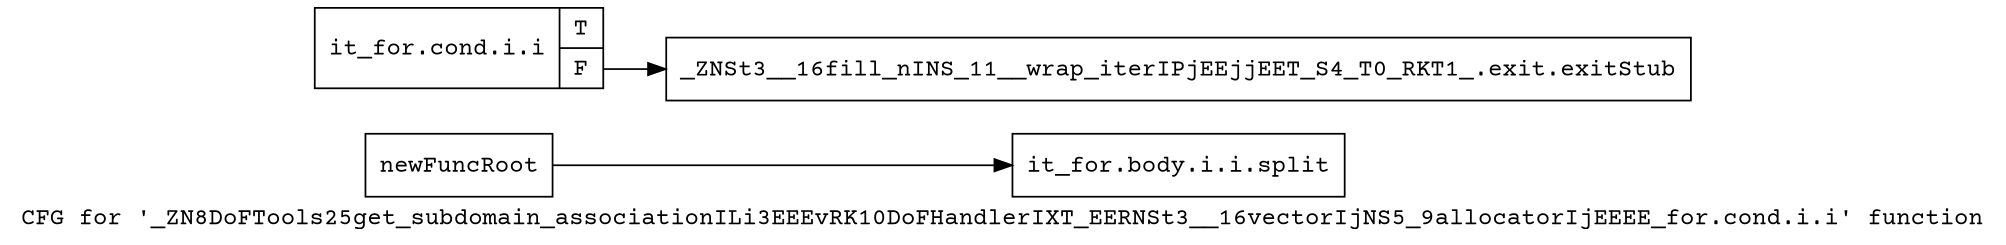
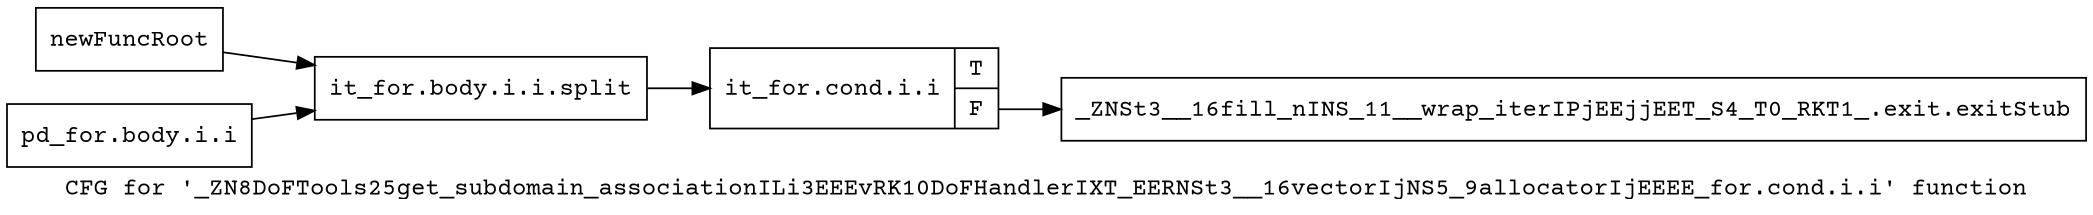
edge "it_for.body.i.i.split" -> "it_for.cond.i.i": added
node "pd_for.body.i.i": added
